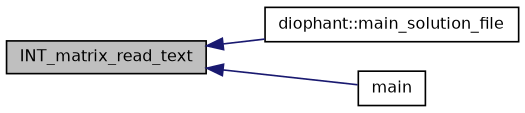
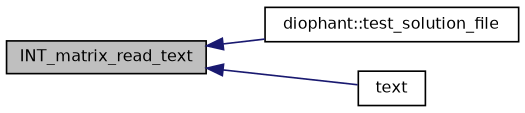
node "diophant::main_solution_file": label "diophant::main_solution_file" -> "diophant::test_solution_file"
node "main": label "main" -> "text"
